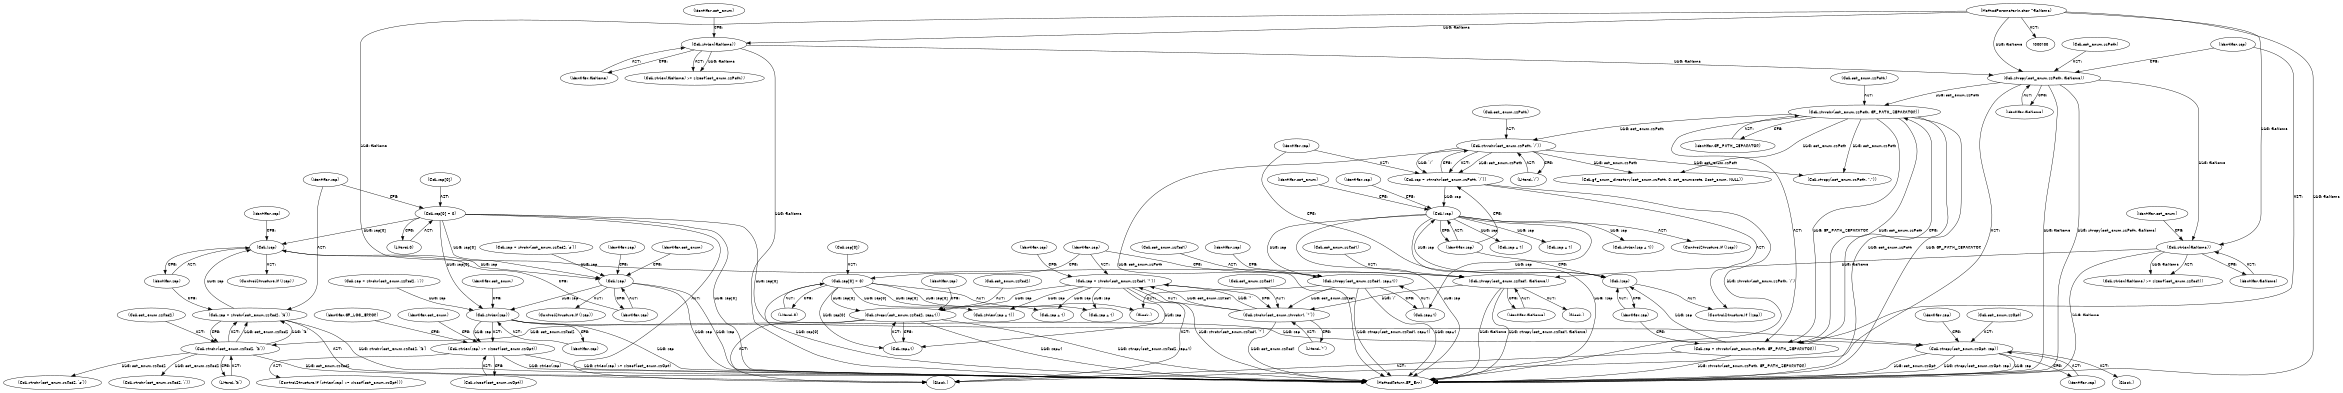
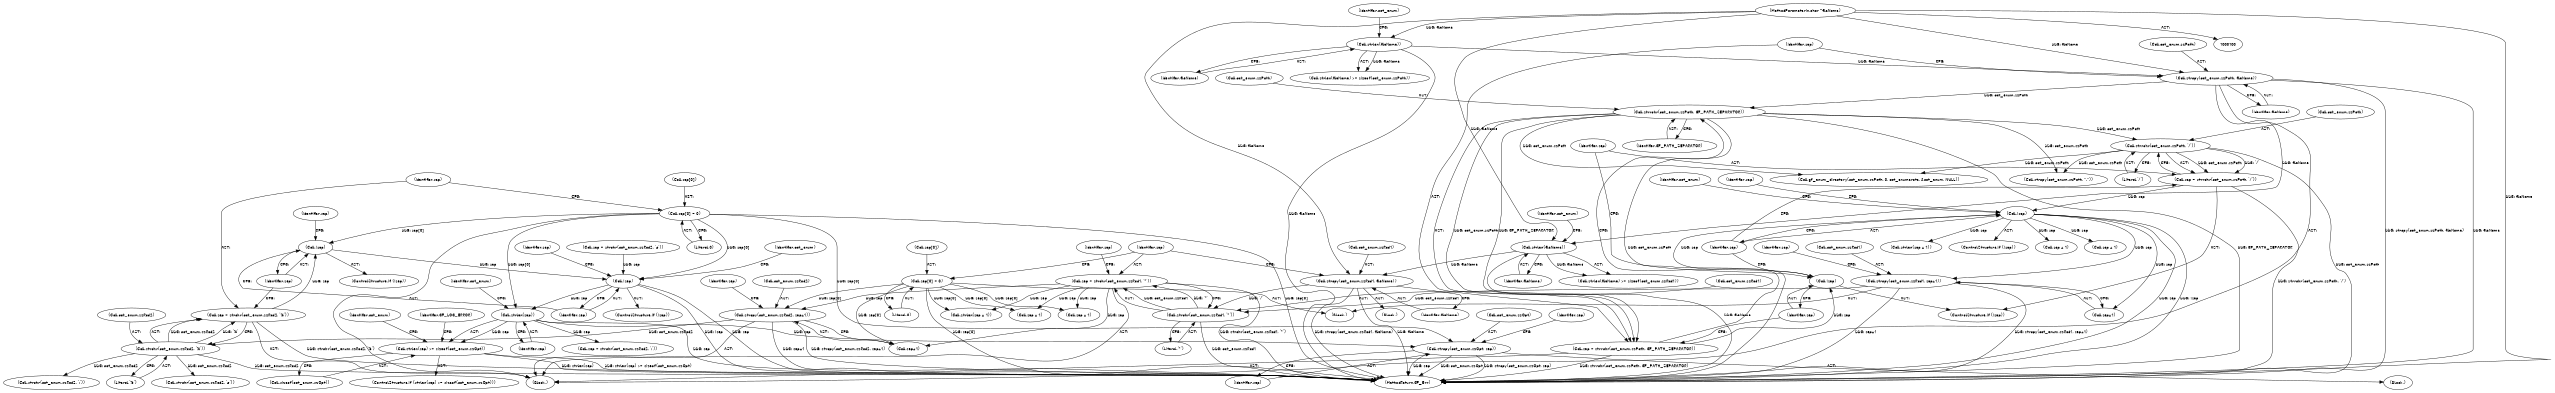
edge "(Call,sep = strchr(cat_enum.szRad2, ':'))" -> "(Call,strlen(sep))": reversed
node "(Call,strchr(cat_enum.strrchr1, '*'))": label "(Call,strchr(cat_enum.strrchr1, '*'))" -> "(Call,strchr(cat_enum.szRad1, '*'))"
